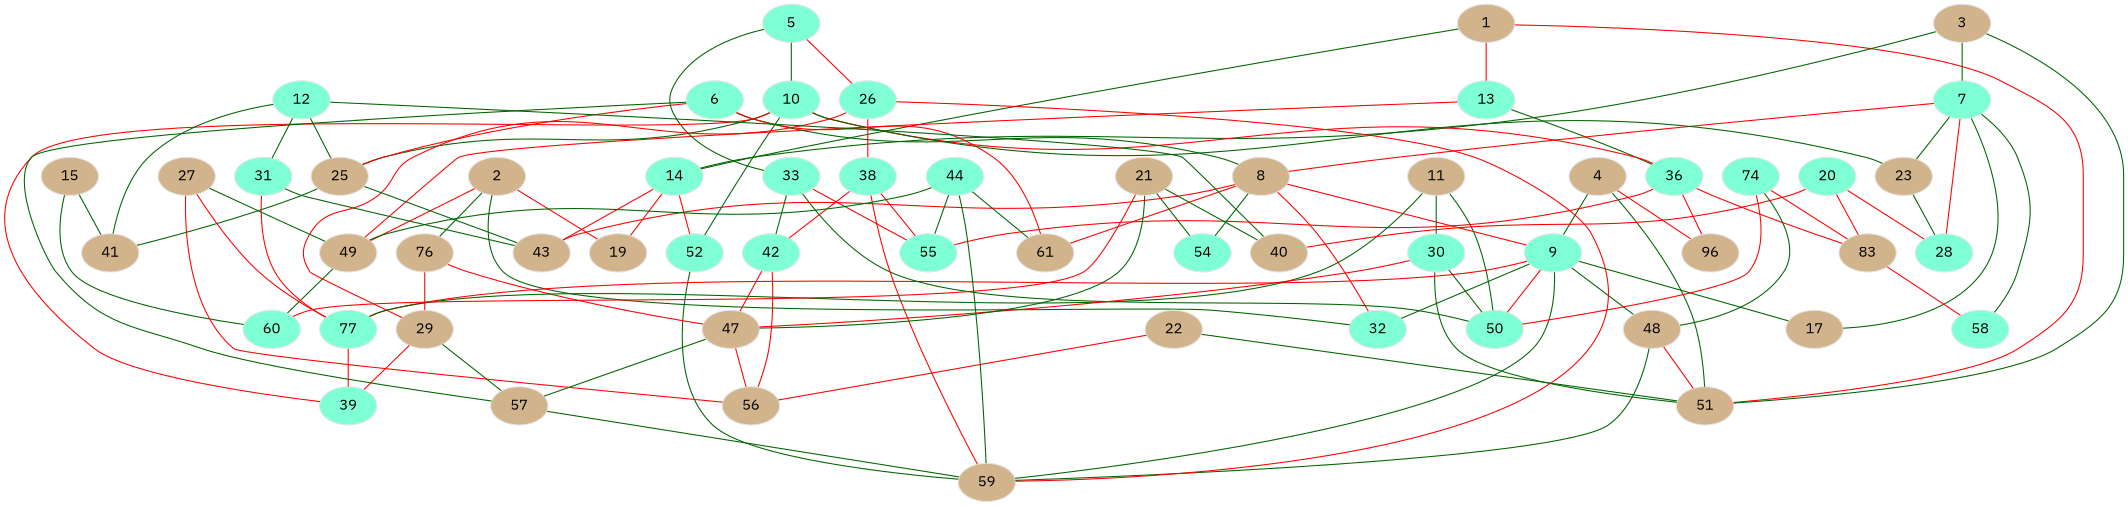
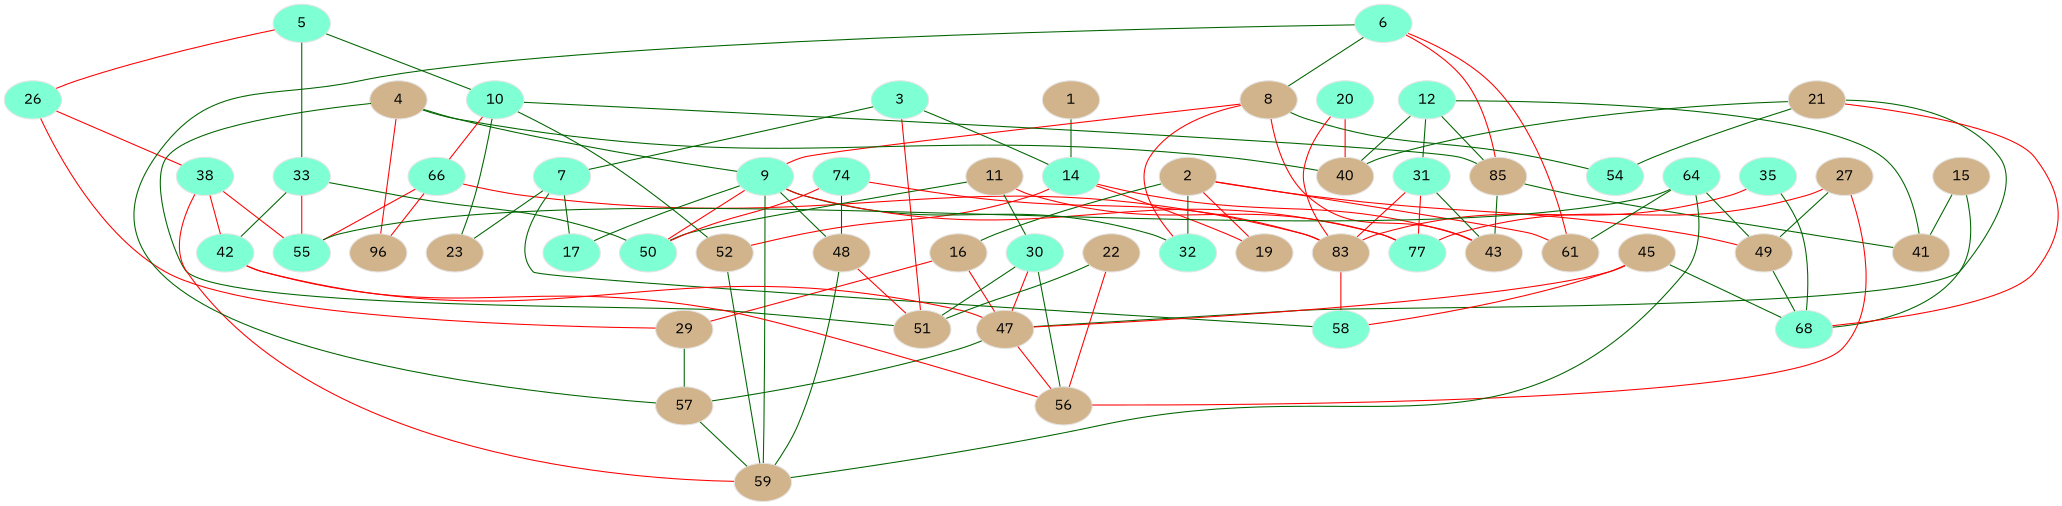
node "3": fillcolor tan -> aquamarine
node "13": removed
edge "1" -- "51": removed
edge "7" -- "8": removed
edge "4" -- "40": added
node "25": label "25" -> "85"
node "44": label "44" -> "64"
node "36": label "36" -> "66"
node "35": added
edge "8" -- "61": now "2" -- "61"
edge "31" -- "83": added
edge "26" -- "59": removed
node "76": label "76" -> "16"
node "52": fillcolor aquamarine -> tan
node "45": added
node "28": removed
edge "30" -- "50": now "30" -- "56"
edge "11" -- "77": color darkgreen -> red
edge "3" -- "51": color darkgreen -> red
node "60": label "60" -> "68"
node "17": fillcolor tan -> aquamarine
node "39": removed
